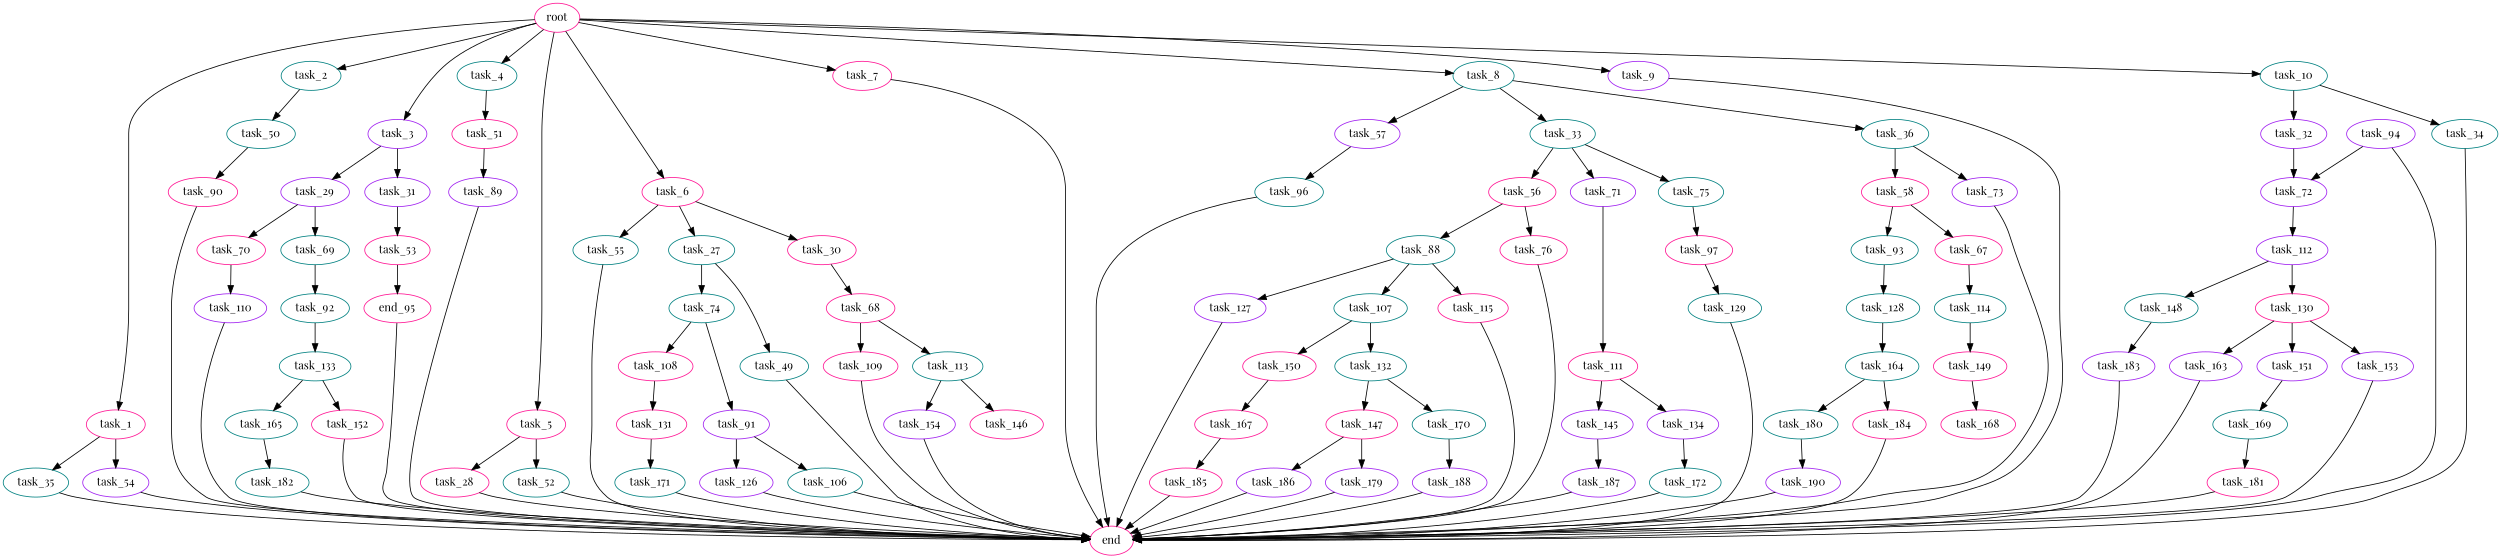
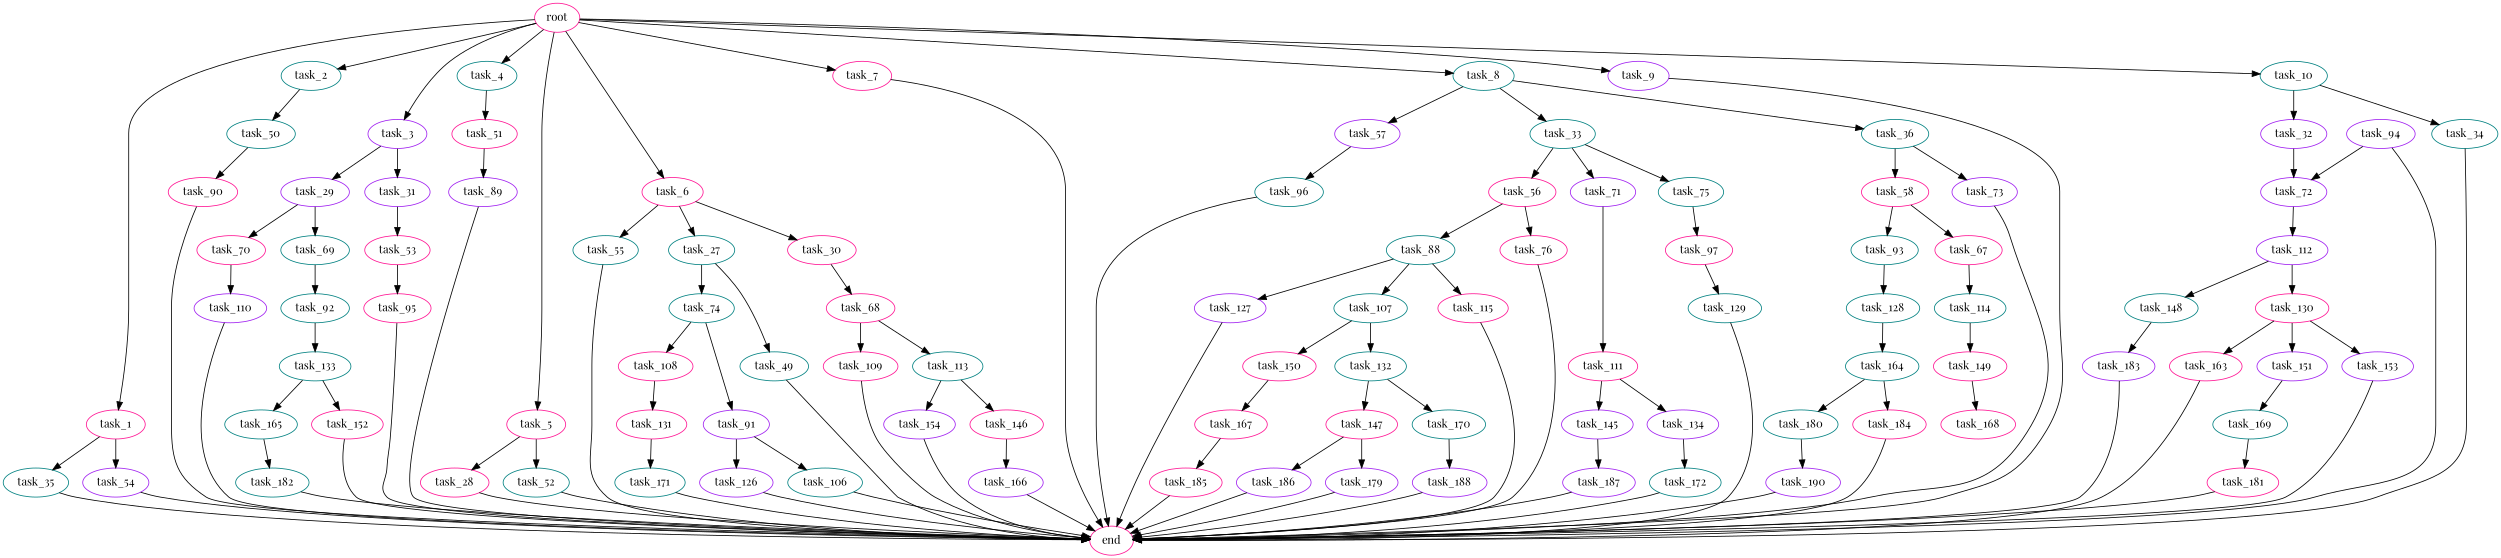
node "end_95": label "end_95" -> "task_95"
node "task_163": color purple -> deeppink
node "task_166": added
